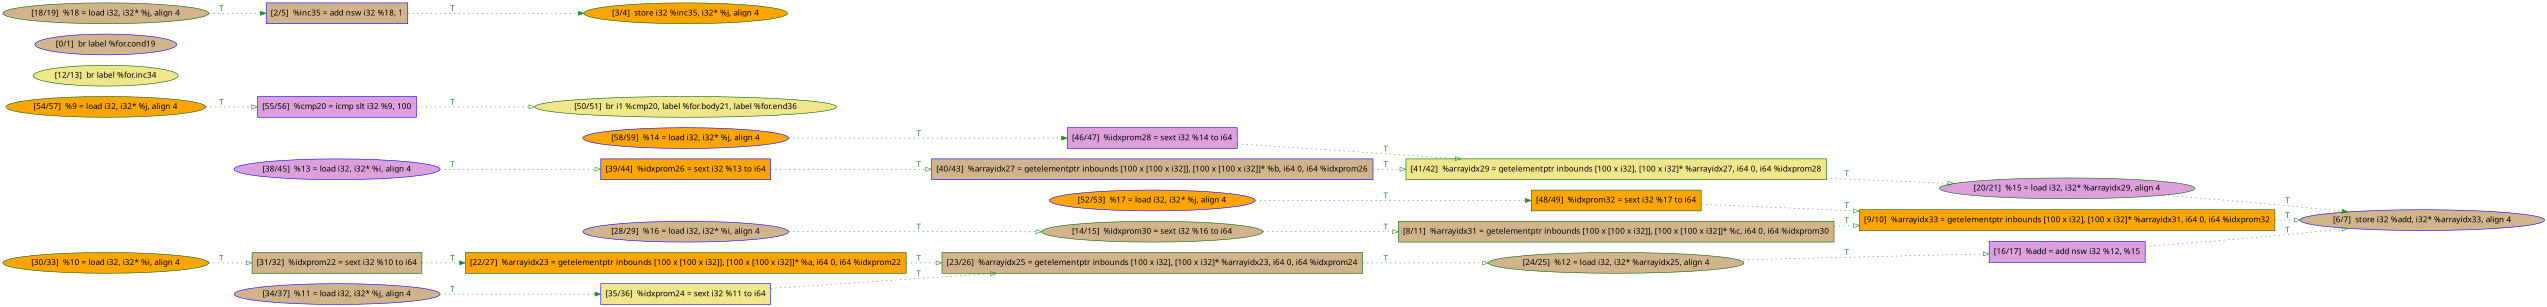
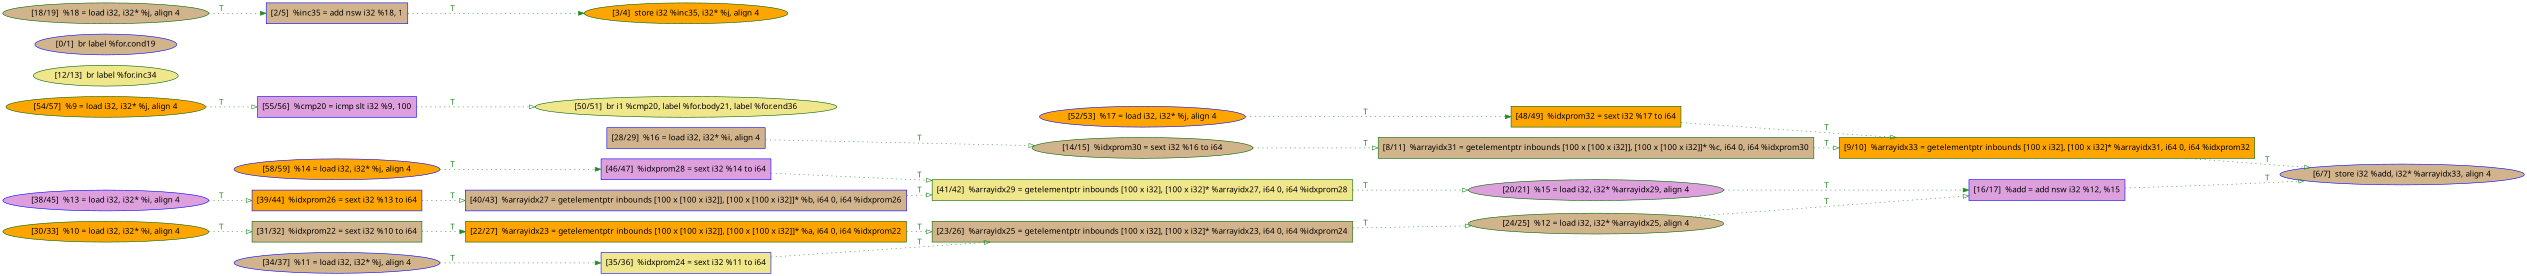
edge "[20/21]  %15 = load i32, i32* %arrayidx29, align 4" -> "[6/7]  store i32 %add, i32* %arrayidx33, align 4": now "[20/21]  %15 = load i32, i32* %arrayidx29, align 4" -> "[16/17]  %add = add nsw i32 %12, %15"
node "[28/29]  %16 = load i32, i32* %i, align 4": shape ellipse -> box
